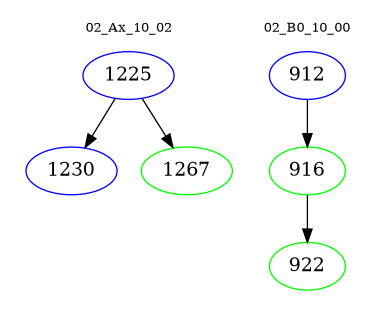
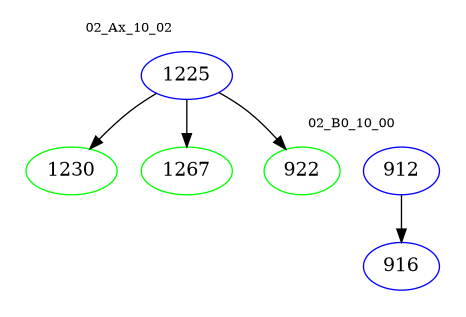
node "1230": color blue -> green
node "916": color green -> blue
edge "916" -> "922": now "1225" -> "922"
